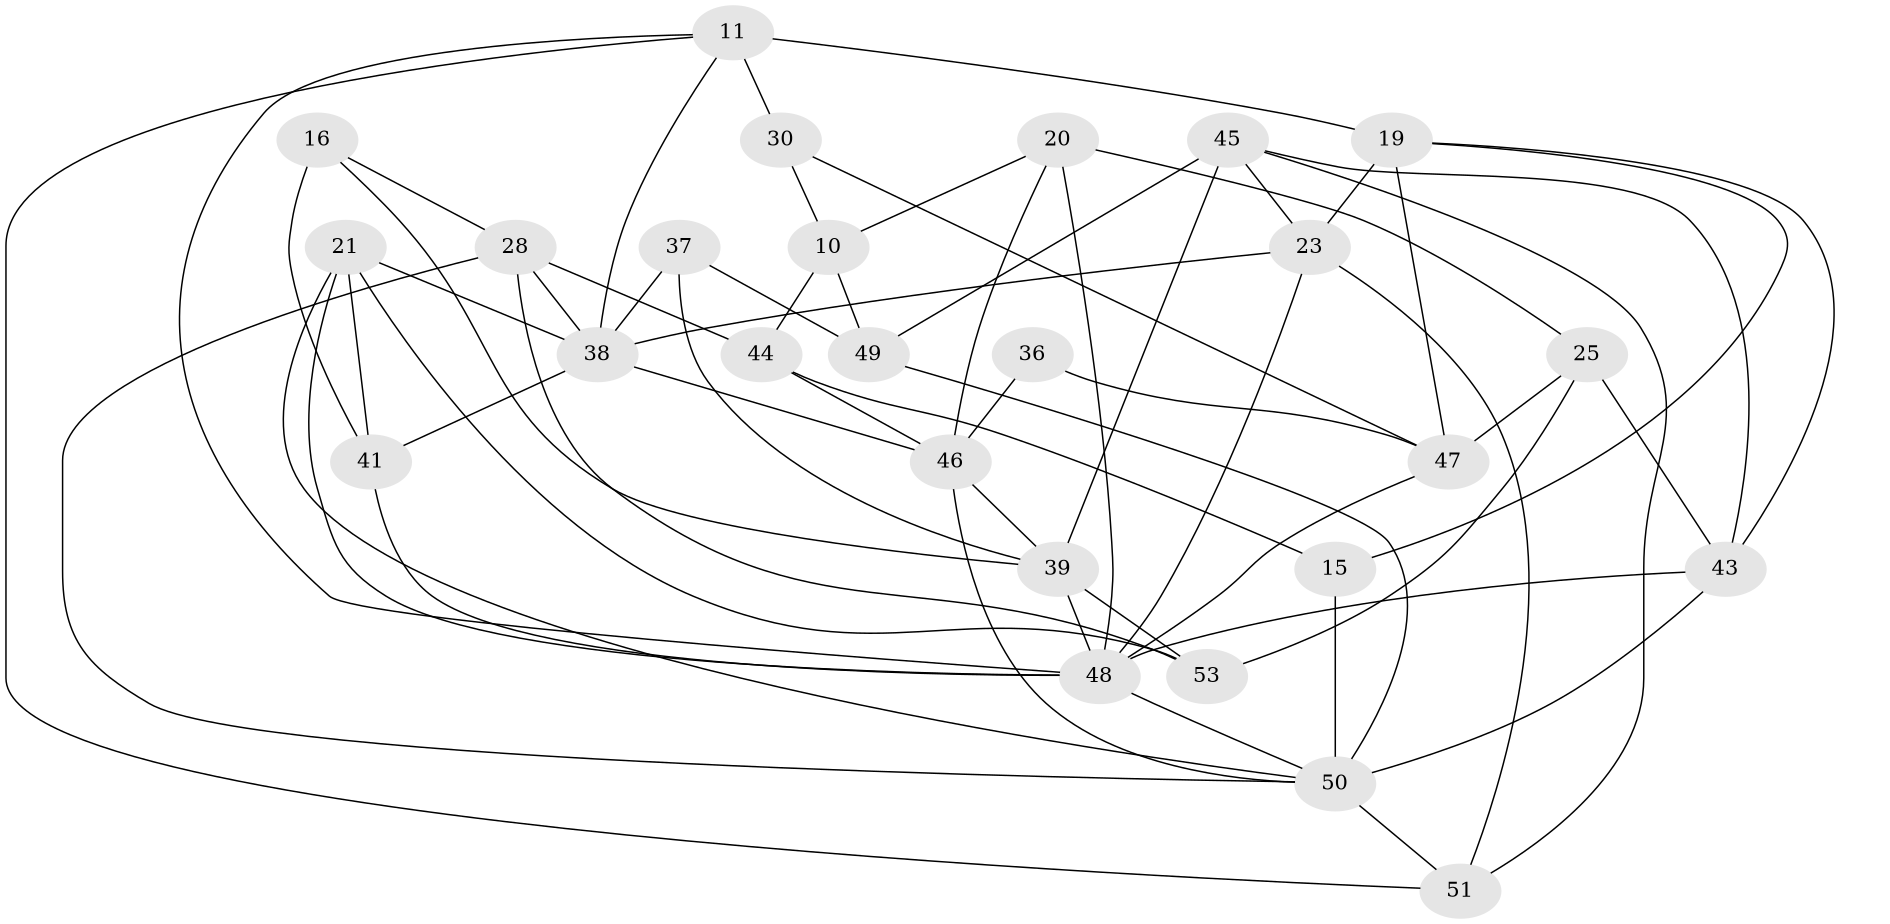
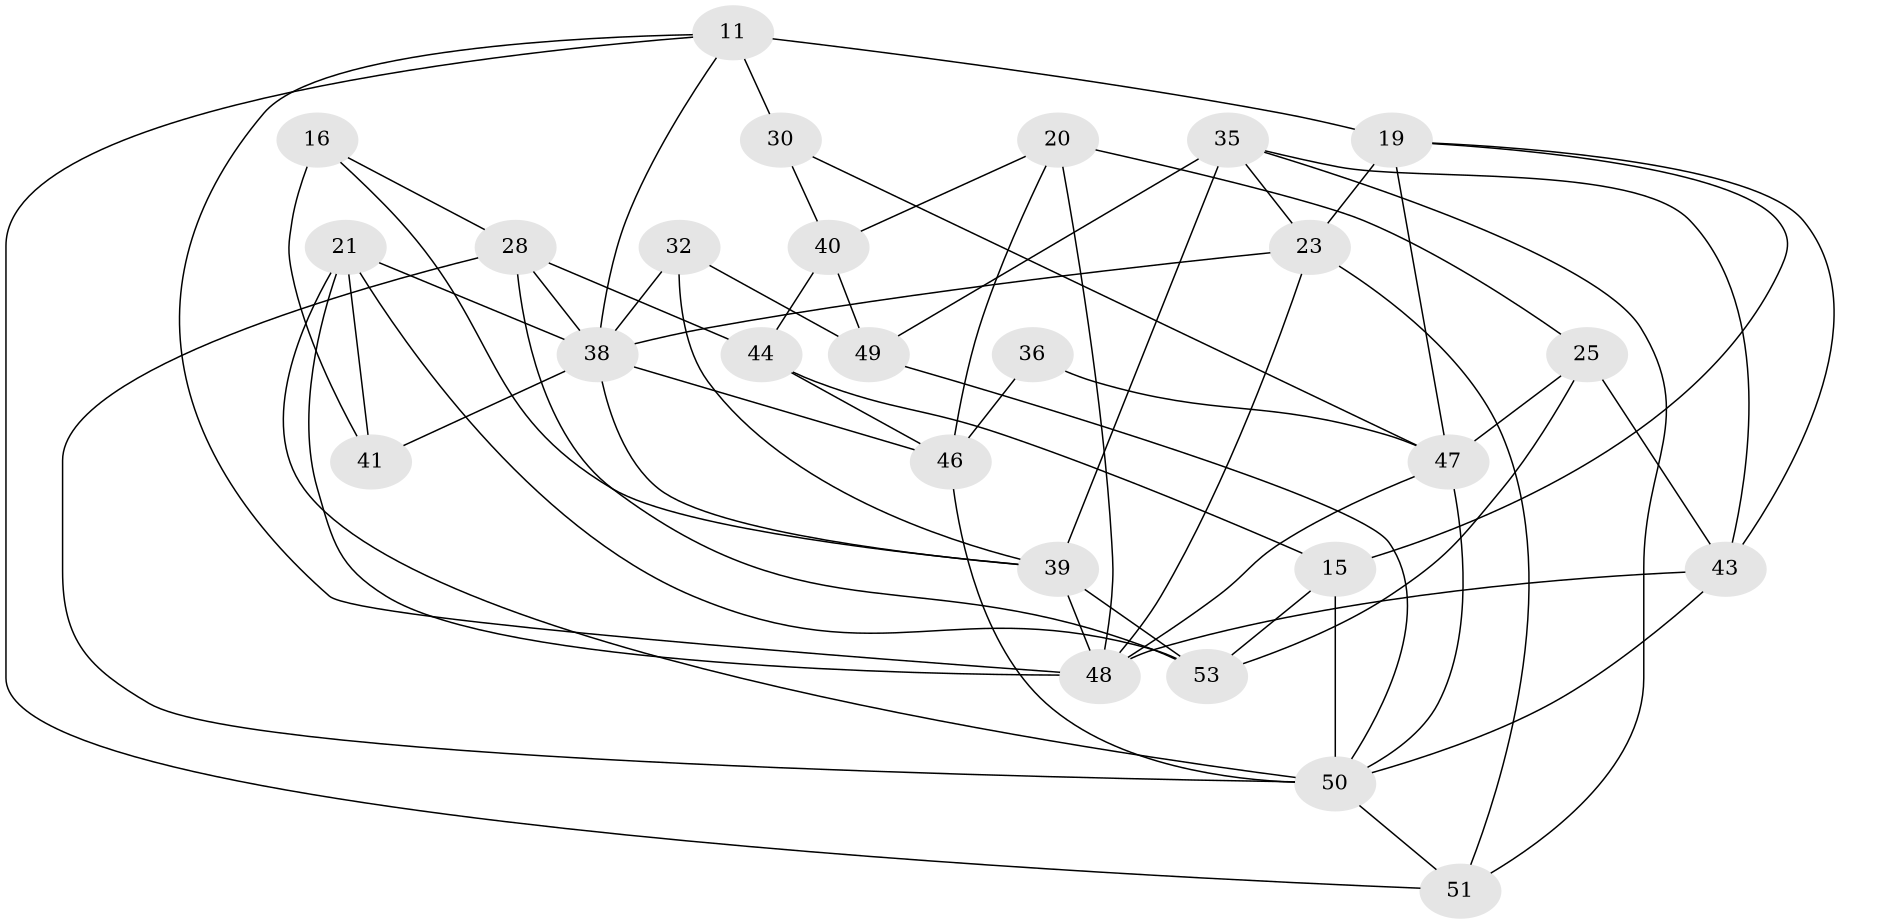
node "45": label "45" -> "35"
node "37": label "37" -> "32"
node "10": label "10" -> "40"
edge "46" -- "39": now "38" -- "39"
edge "15" -- "53": added
edge "41" -- "48": removed
edge "48" -- "50": now "47" -- "50"
